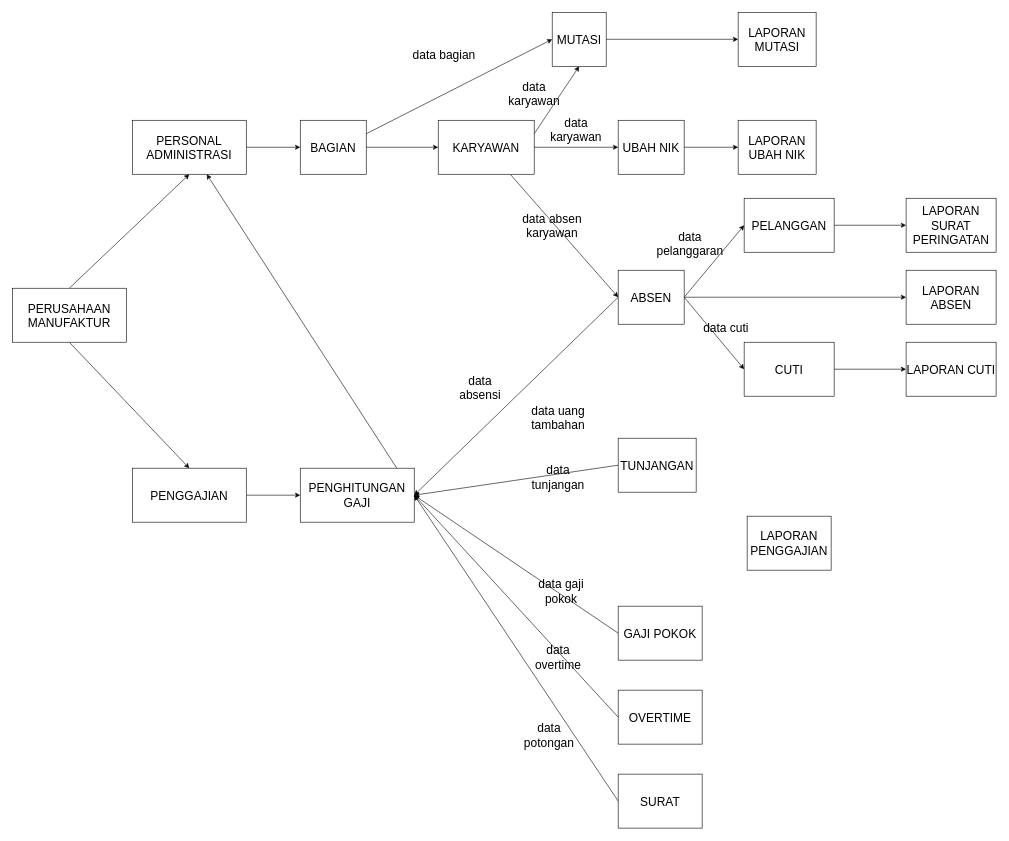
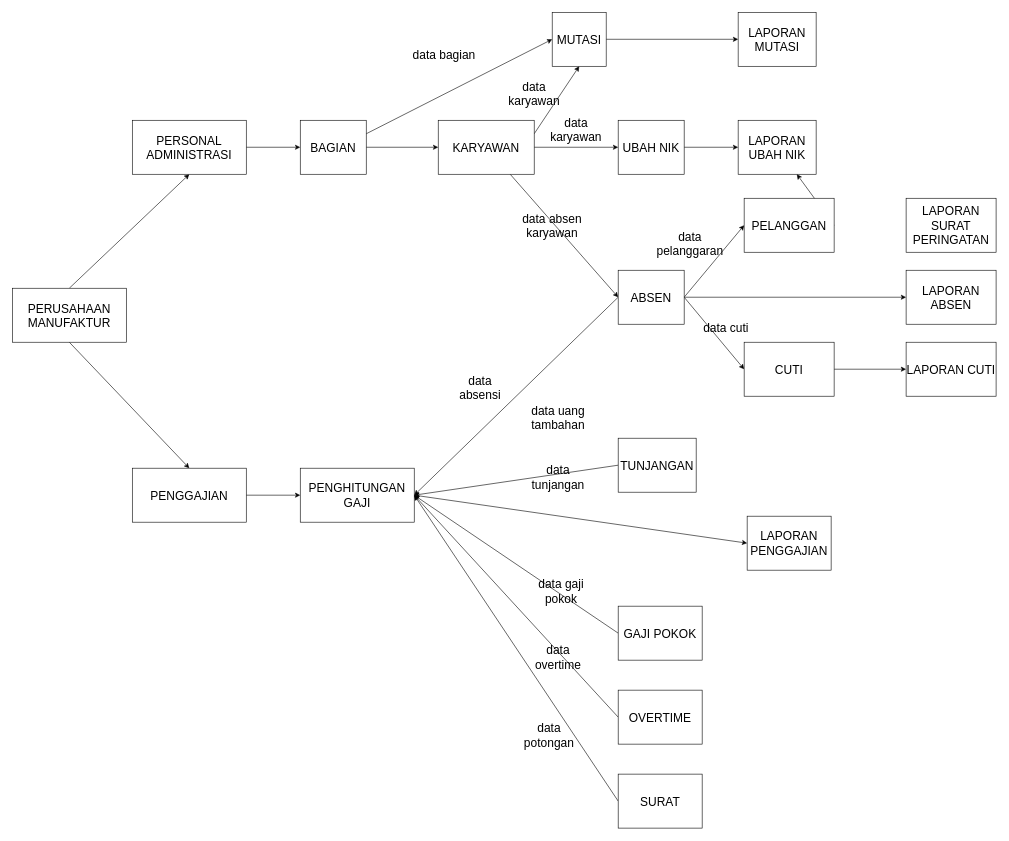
edge "PELANGGAN" -> "LAPORAN SURAT PERINGATAN": now "PELANGGAN" -> "LAPORAN UBAH NIK"
edge "PENGHITUNGAN GAJI" -> "PERSONAL ADMINISTRASI": now "PENGHITUNGAN GAJI" -> "LAPORAN PENGGAJIAN"
